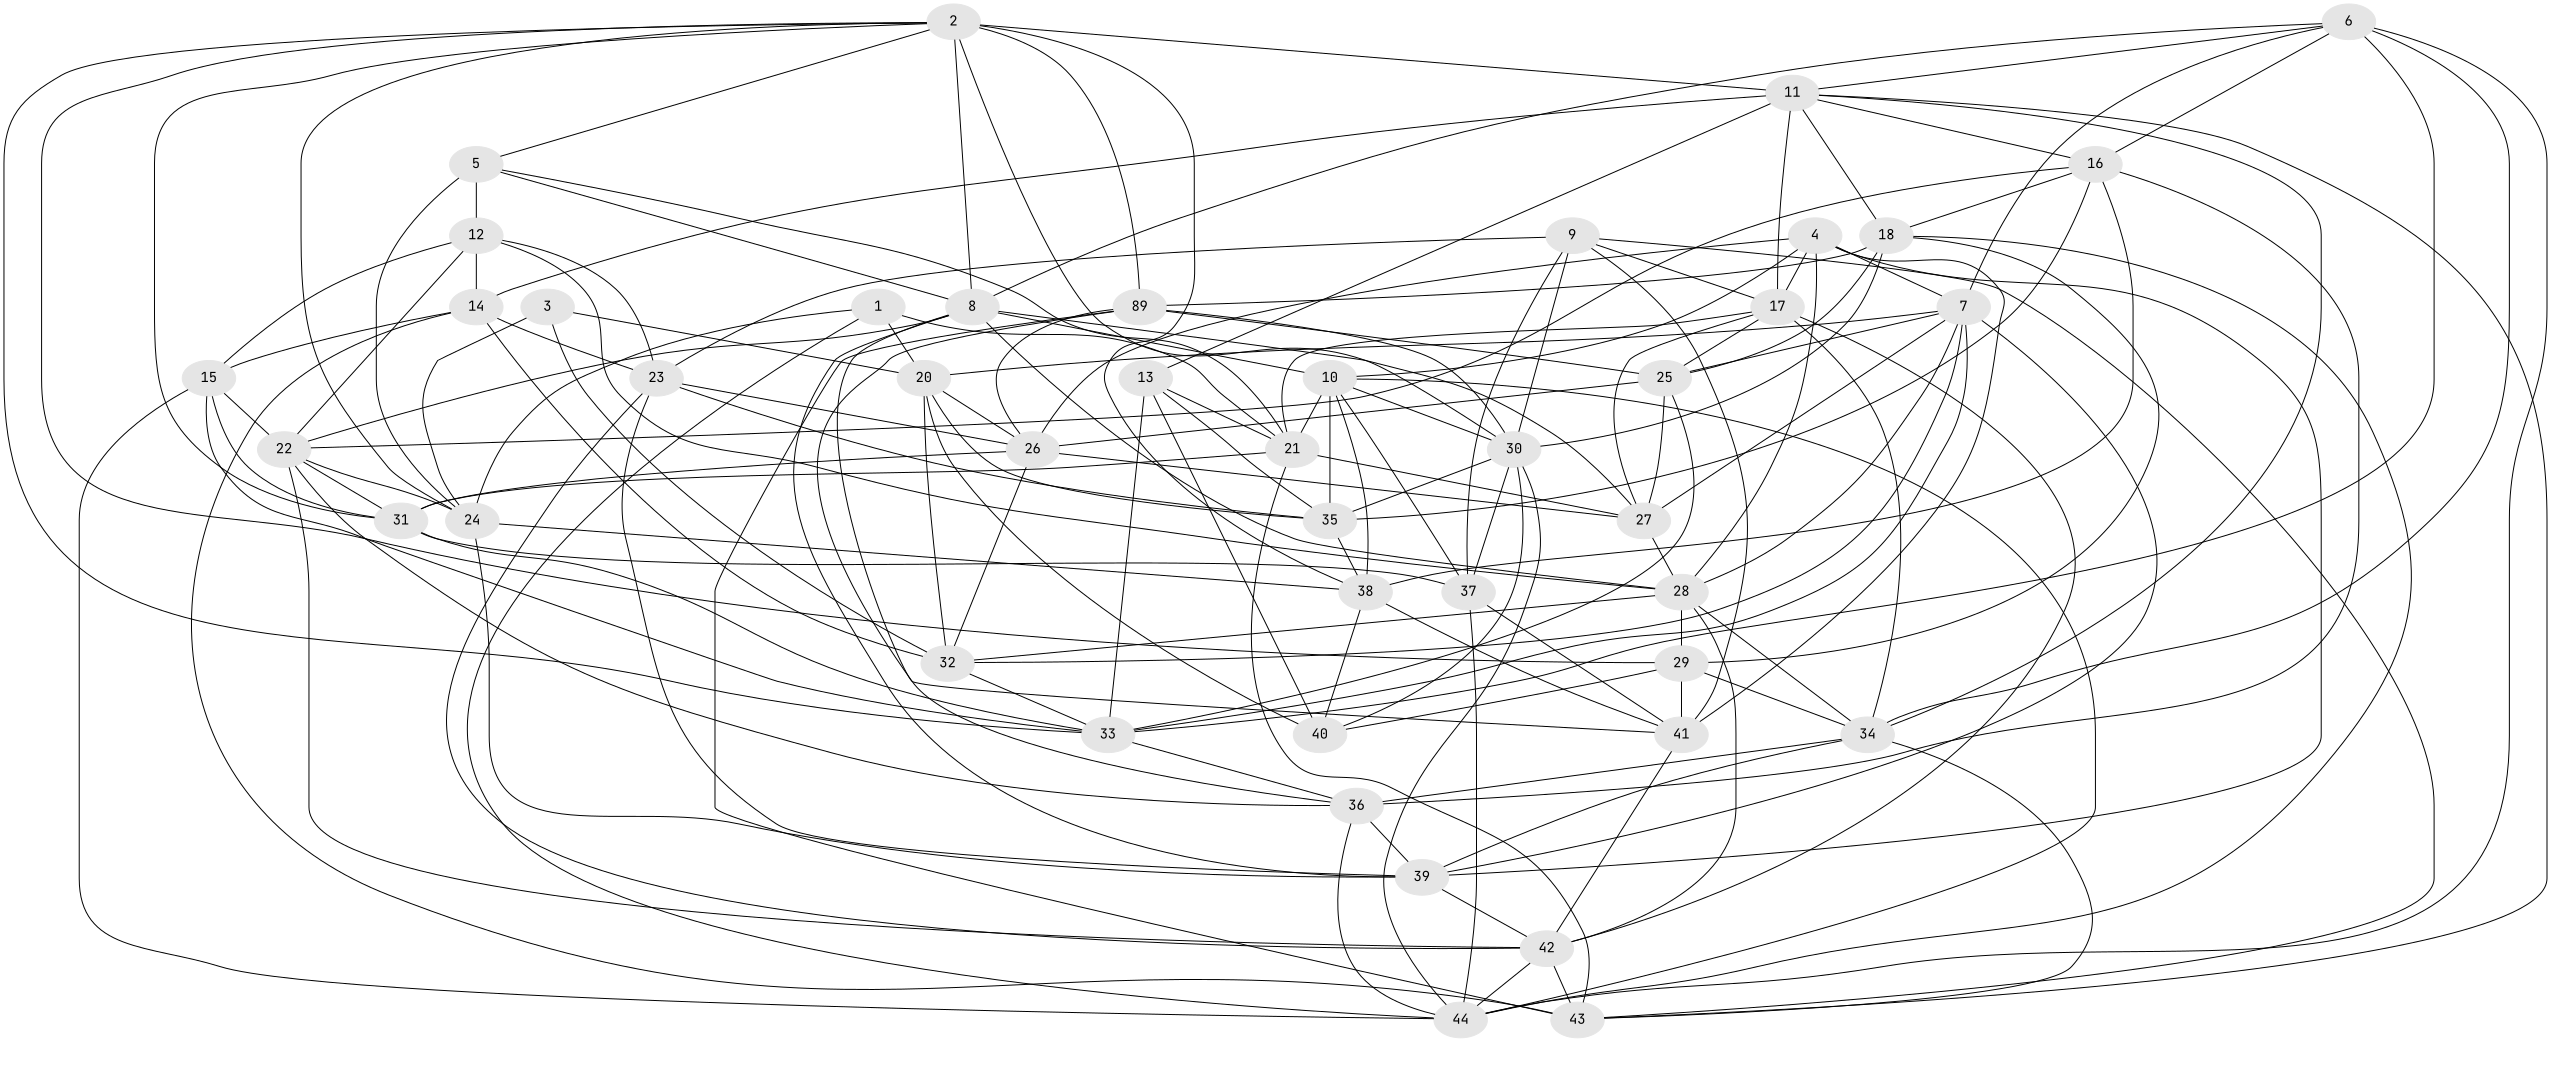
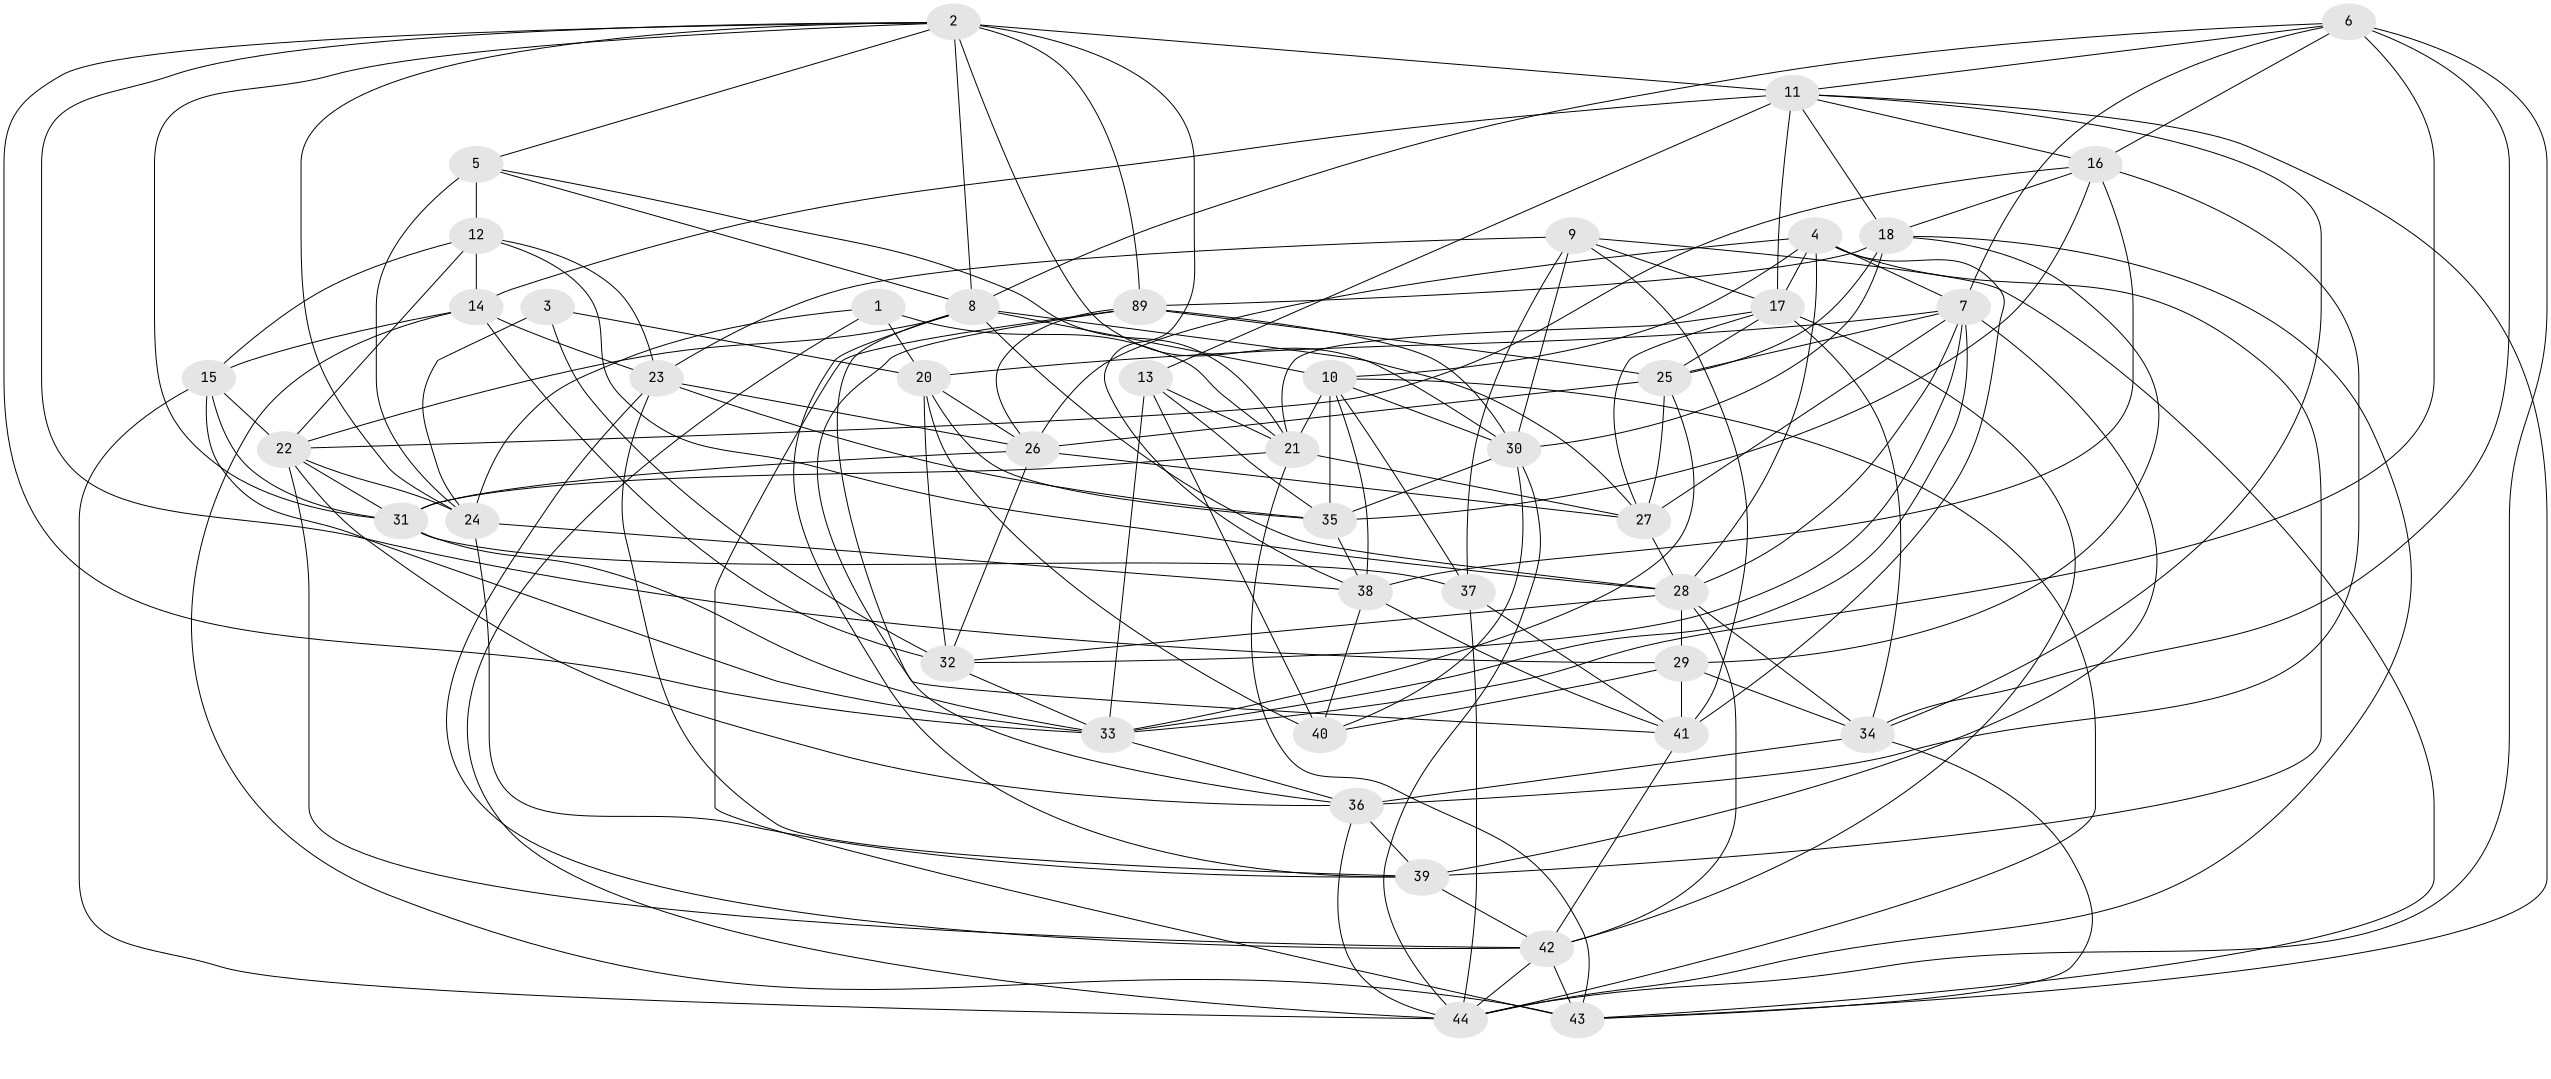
edge "30" -- "37": removed
edge "34" -- "39": removed
